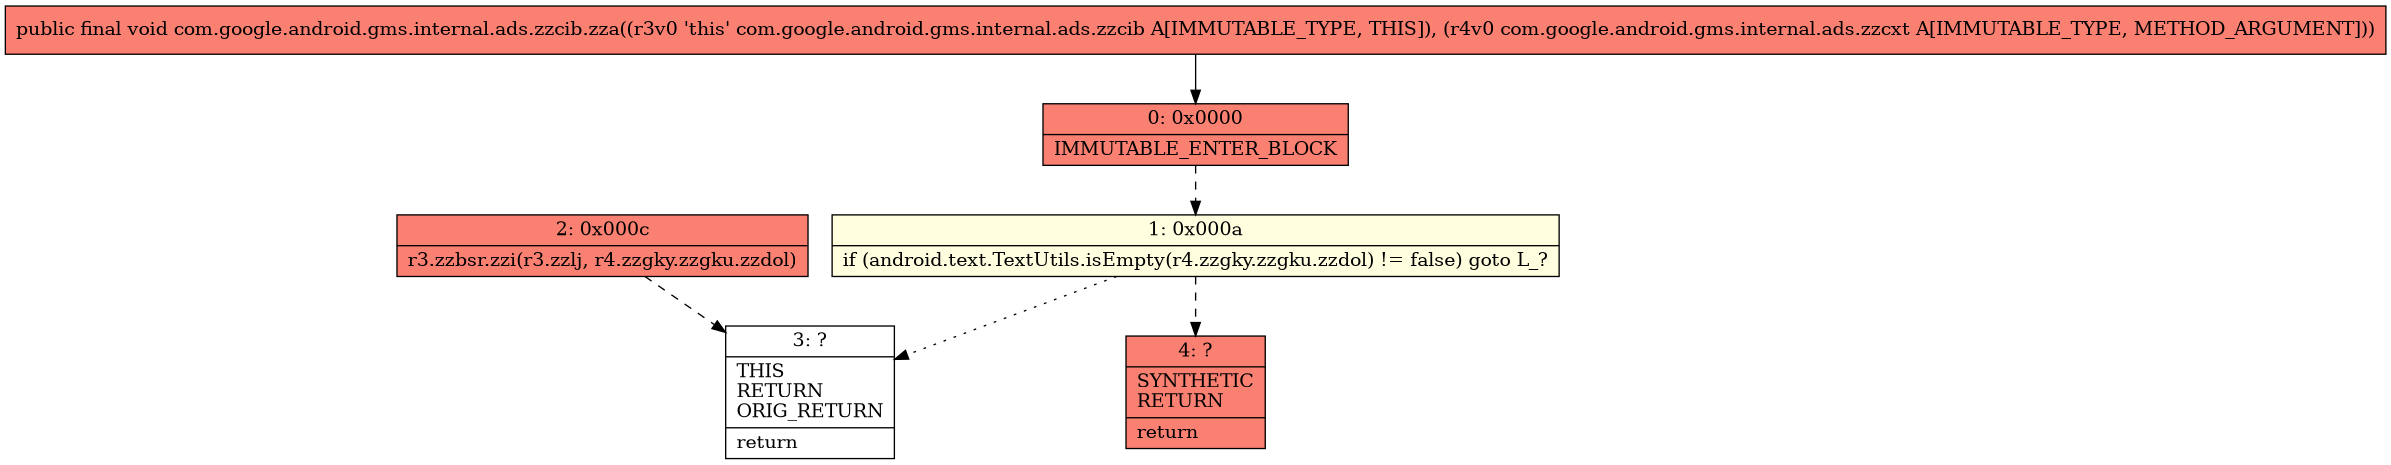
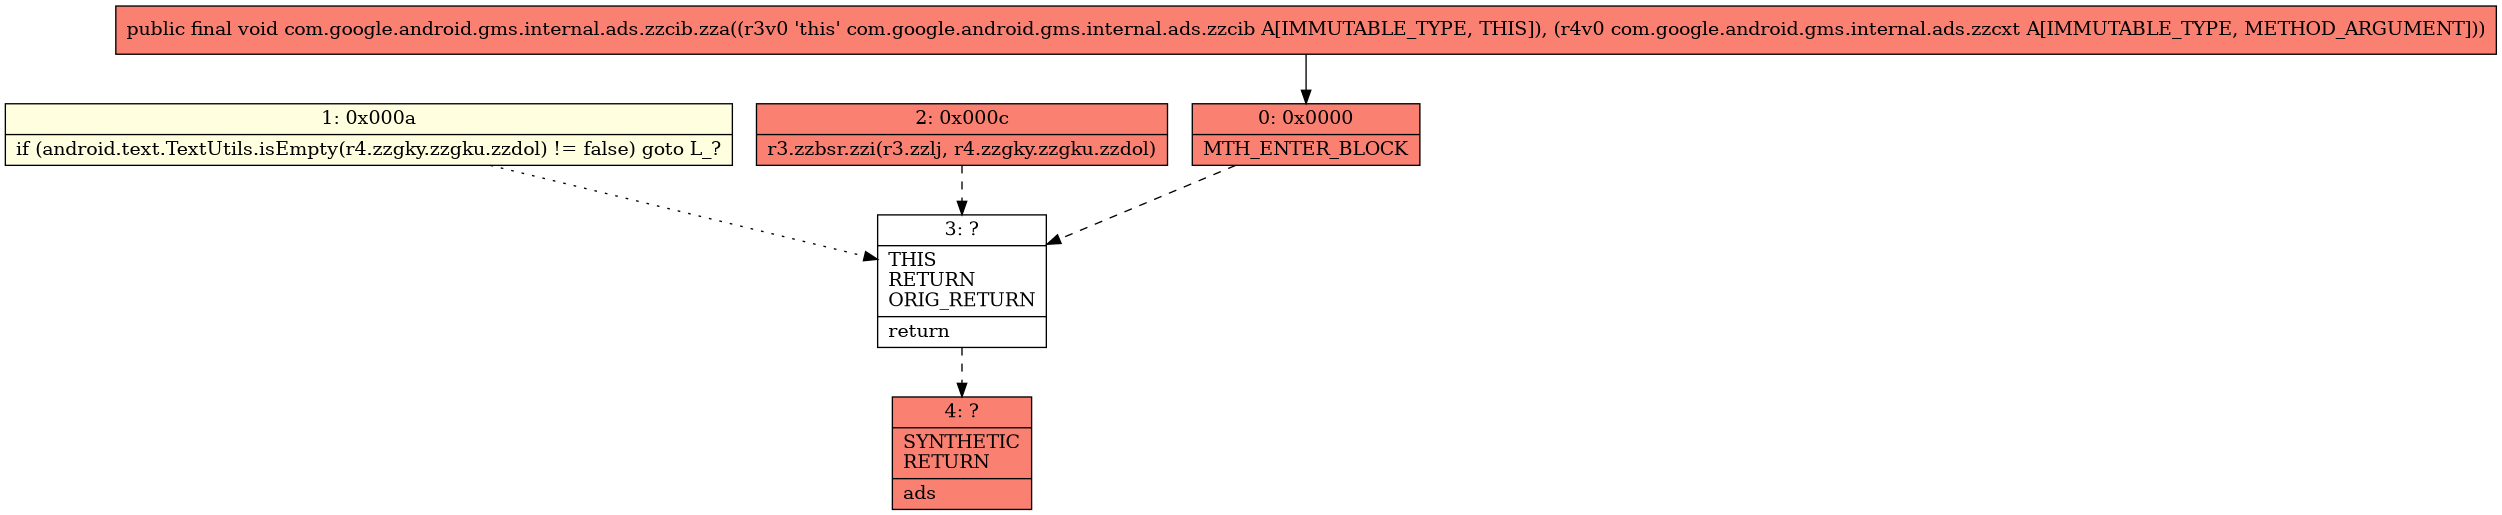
node "0: 0x0000": text "IMMUTABLE_ENTER_BLOCK" -> "MTH_ENTER_BLOCK"
edge "0: 0x0000" -> "1: 0x000a": now "0: 0x0000" -> "3: ?"
edge "1: 0x000a" -> "4: ?": now "3: ?" -> "4: ?"
node "4: ?": text "return" -> "ads"
